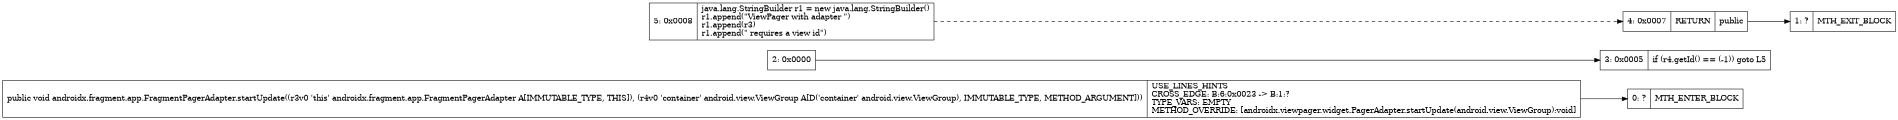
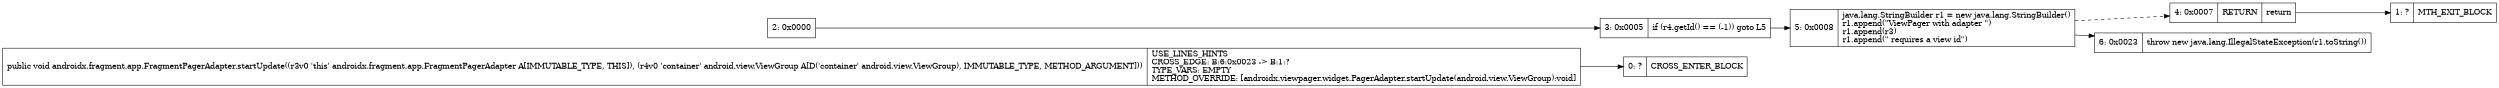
node "4: 0x0007": text "public" -> "return"
edge "3: 0x0005" -> "5: 0x0008": added
node "6: 0x0023": added
node "0: ?": text "MTH_ENTER_BLOCK" -> "CROSS_ENTER_BLOCK"
